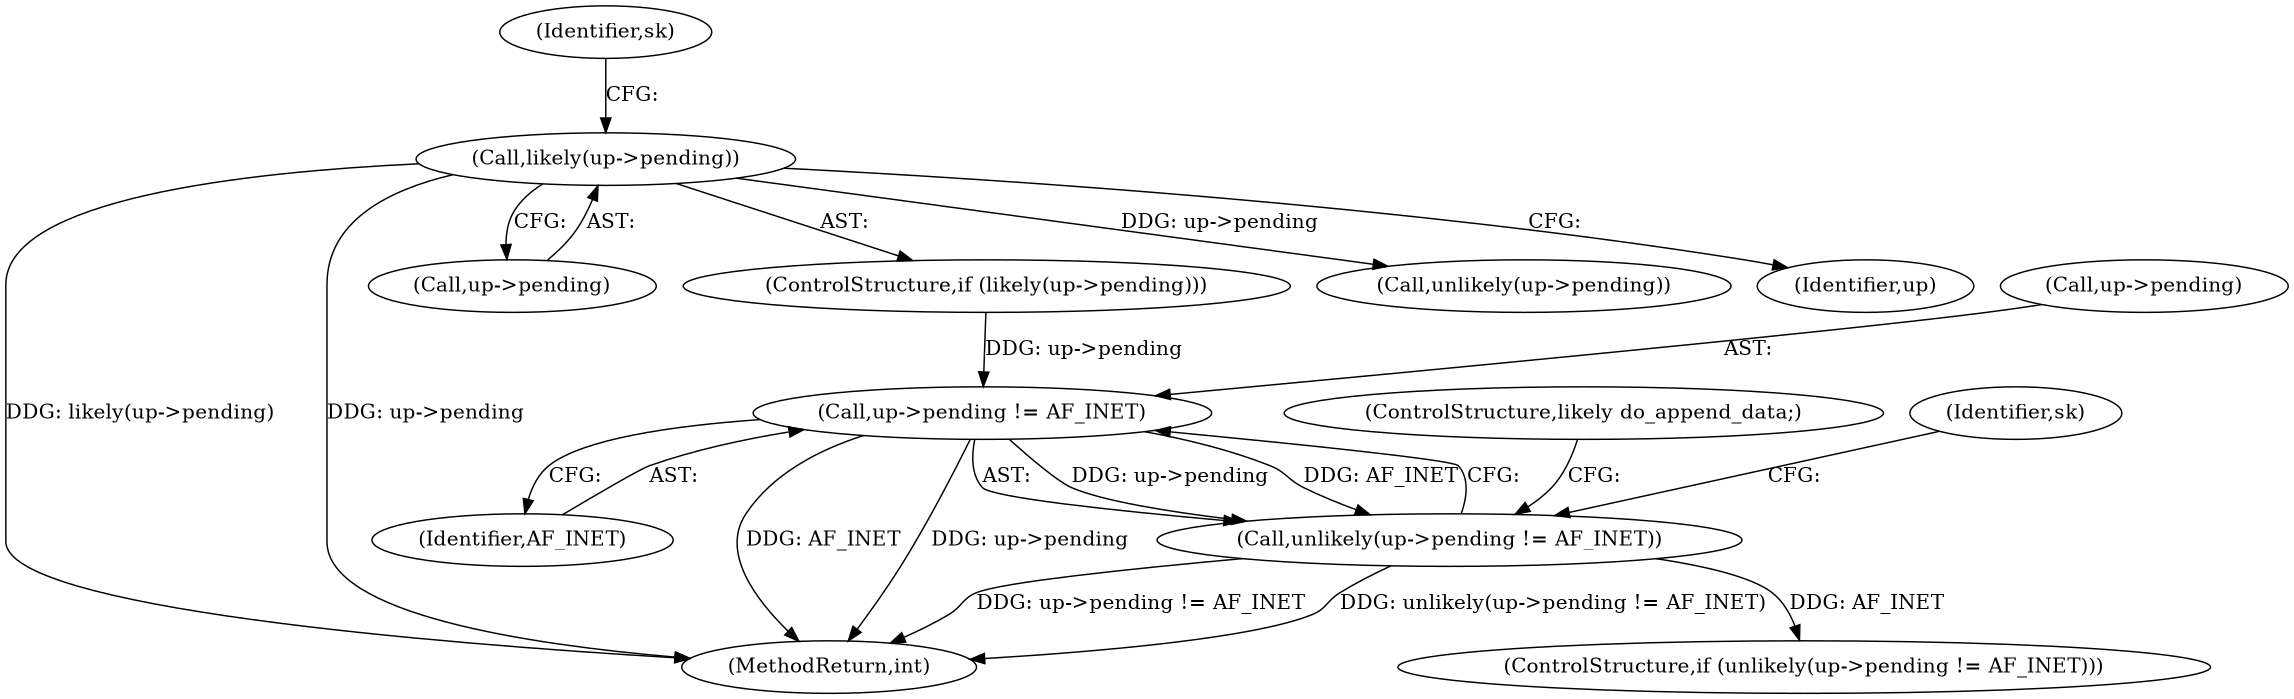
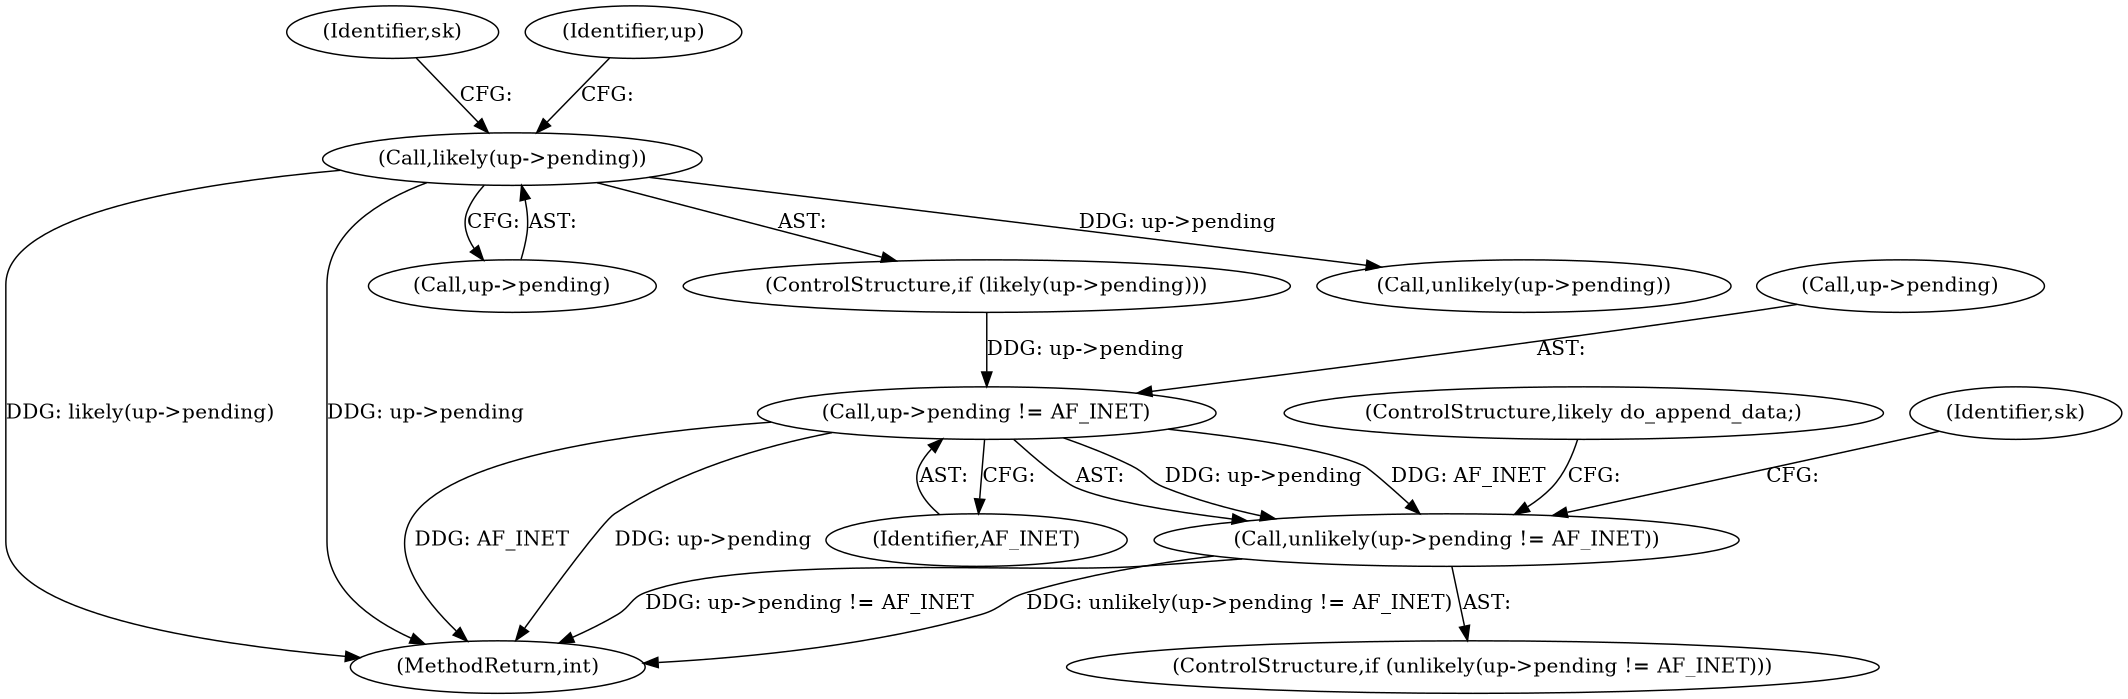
edge "(Call,likely(up->pending))" -> "(Identifier,up)": reversed
edge "(Call,unlikely(up->pending != AF_INET))" -> "(Call,up->pending != AF_INET)": removed, label "CFG:"
edge "(Call,unlikely(up->pending != AF_INET))" -> "(ControlStructure,if (unlikely(up->pending != AF_INET)))": label "DDG: AF_INET" -> "AST: "
